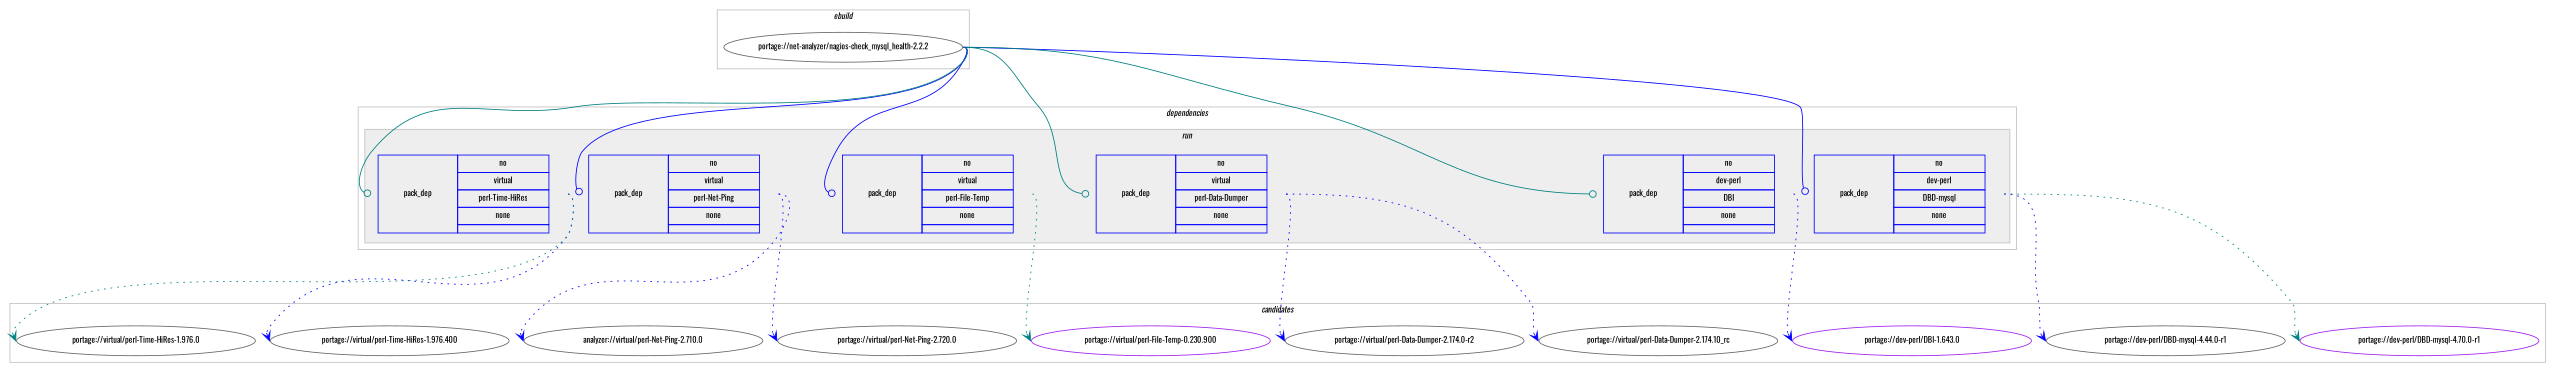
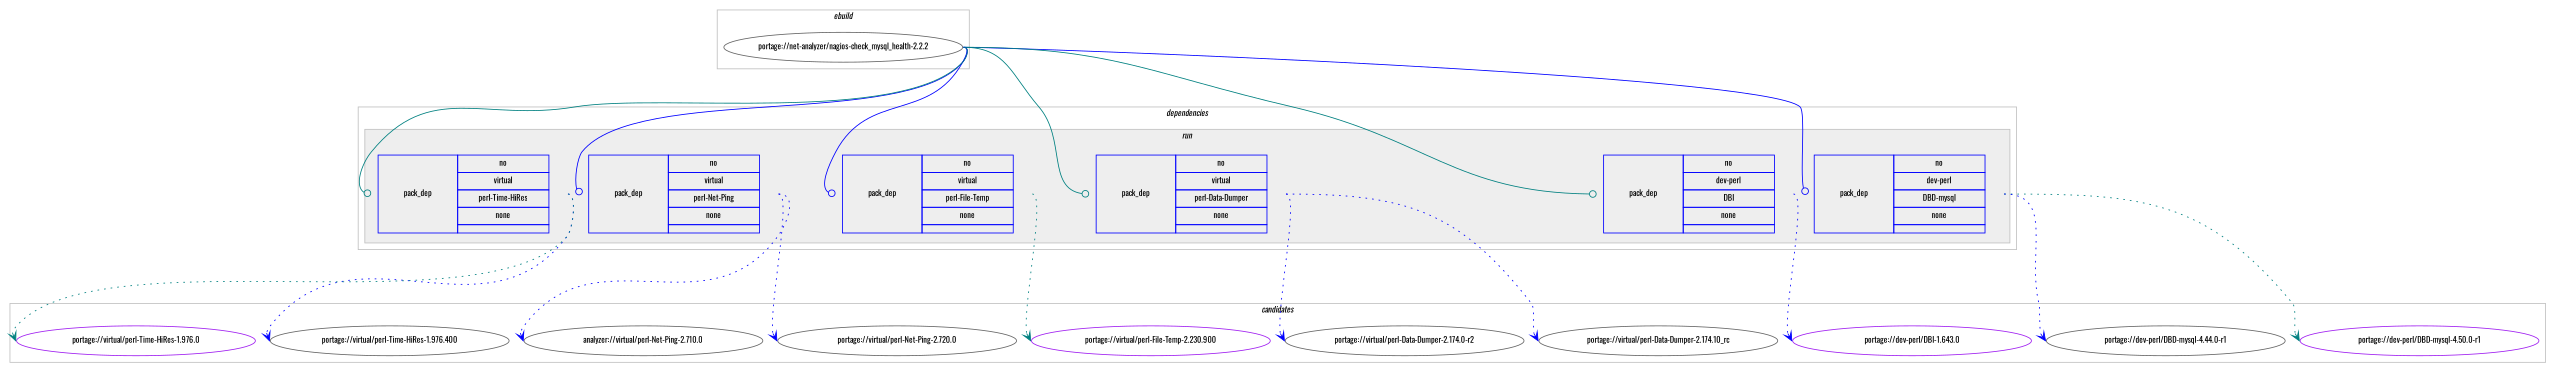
node "portage://virtual/perl-Time-HiRes-1.976.0": color gray40 -> purple
node "portage://virtual/perl-File-Temp-0.230.900": label "portage://virtual/perl-File-Temp-0.230.900" -> "portage://virtual/perl-File-Temp-2.230.900"
node "portage://dev-perl/DBD-mysql-4.70.0-r1": label "portage://dev-perl/DBD-mysql-4.70.0-r1" -> "portage://dev-perl/DBD-mysql-4.50.0-r1"
